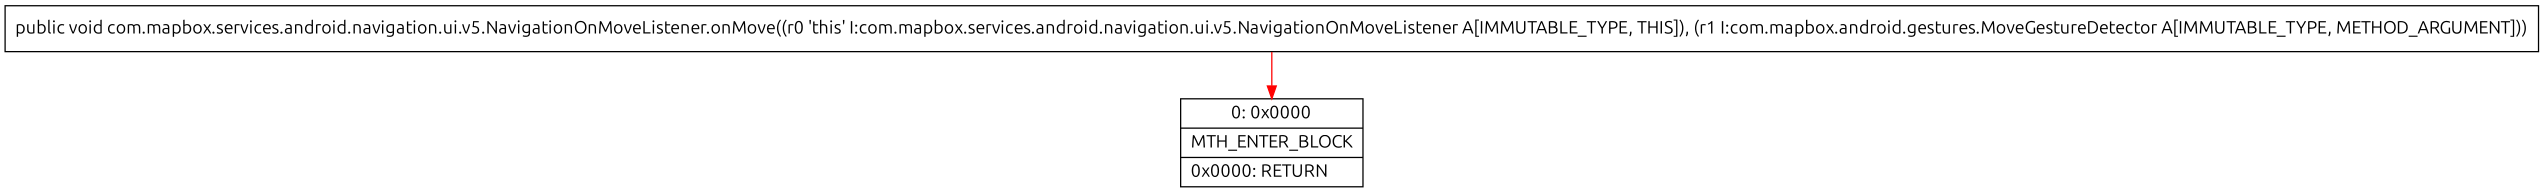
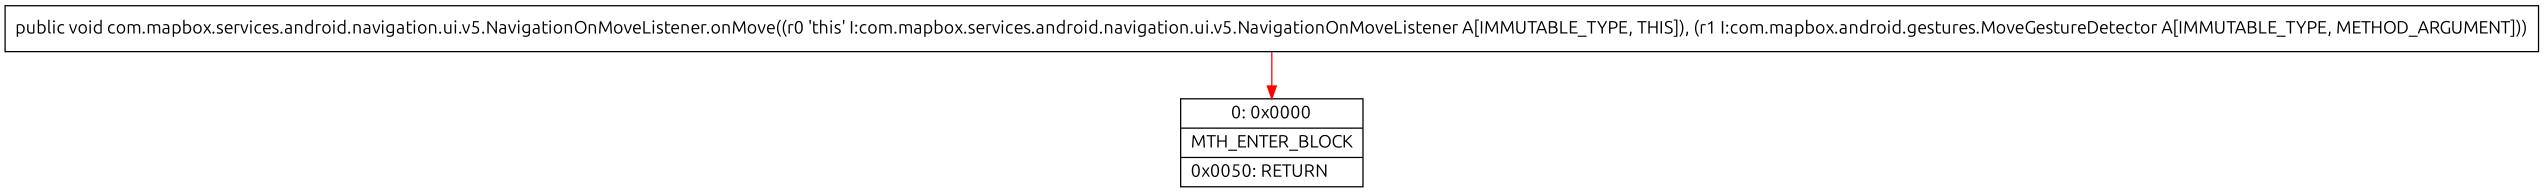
node "0: 0x0000": text "0x0000: RETURN" -> "0x0050: RETURN"
